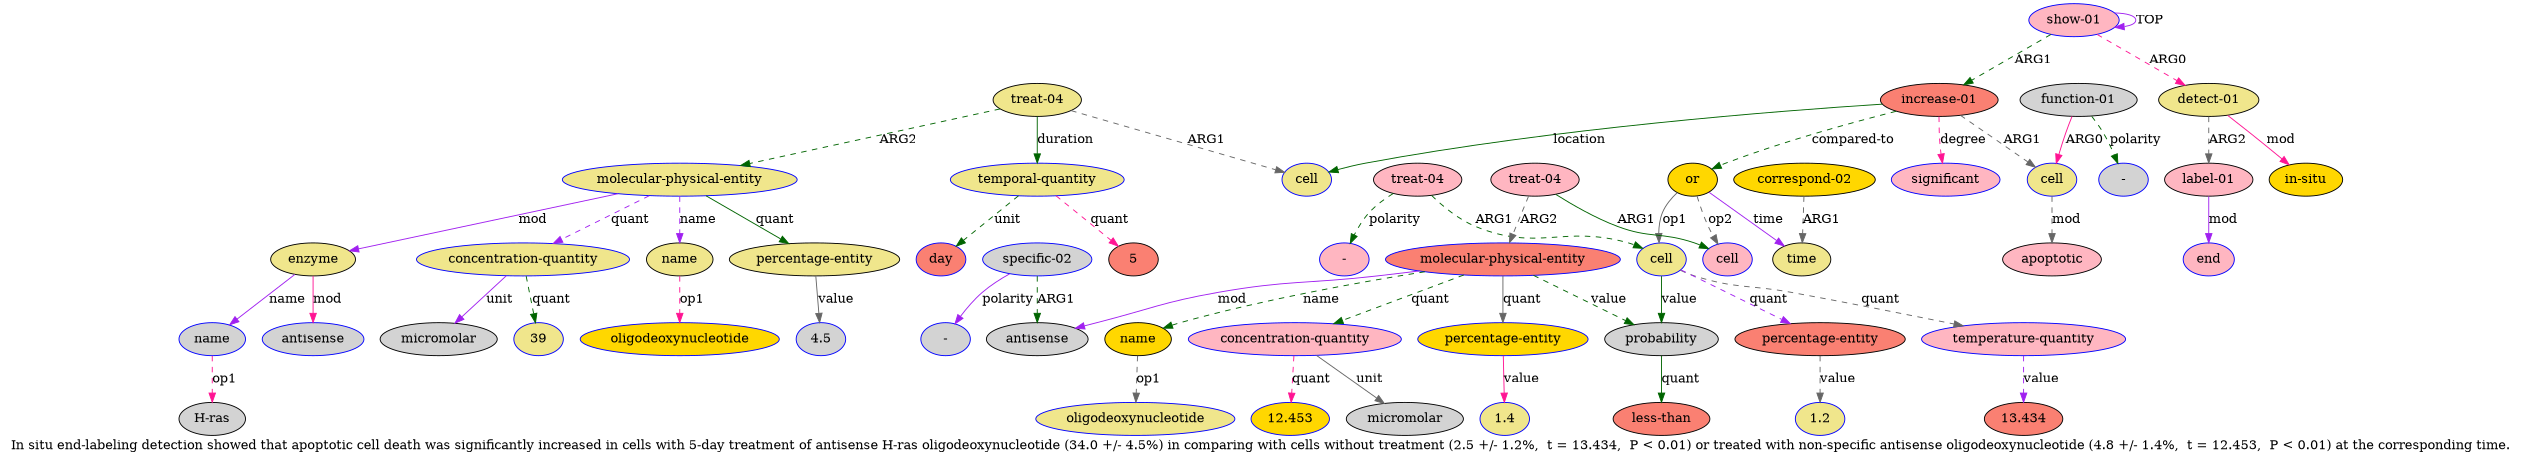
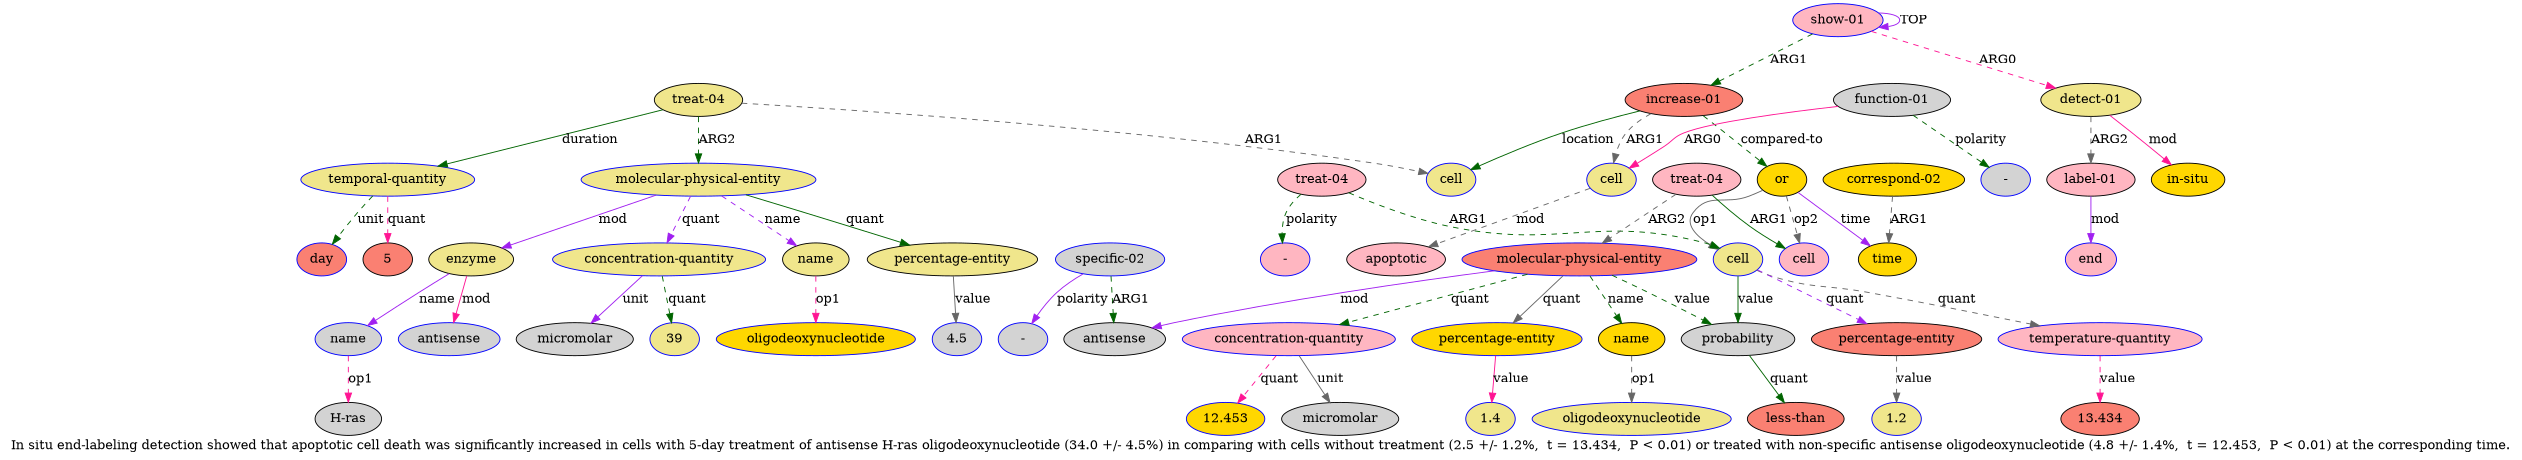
node "significant": removed
node "time": fillcolor khaki -> gold
edge "temperature-quantity" -> "13.434": color purple -> deeppink
